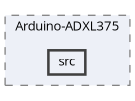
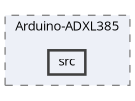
cluster "Arduino-ADXL375": label "Arduino-ADXL375" -> "Arduino-ADXL385"
